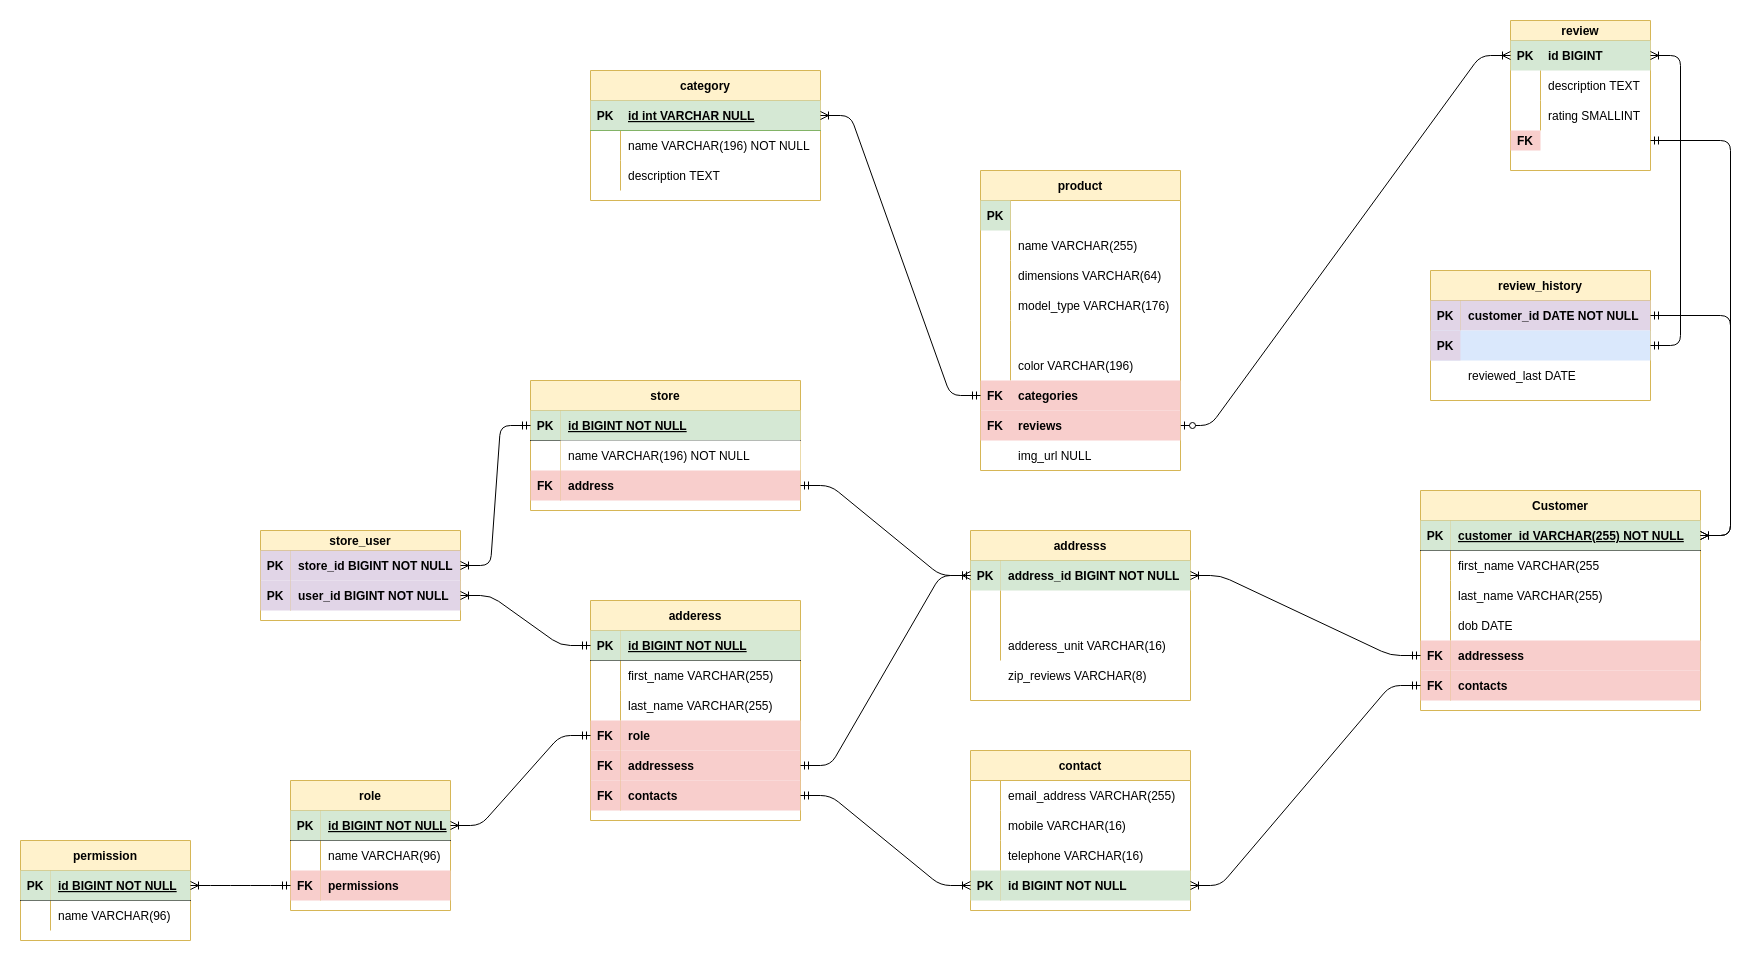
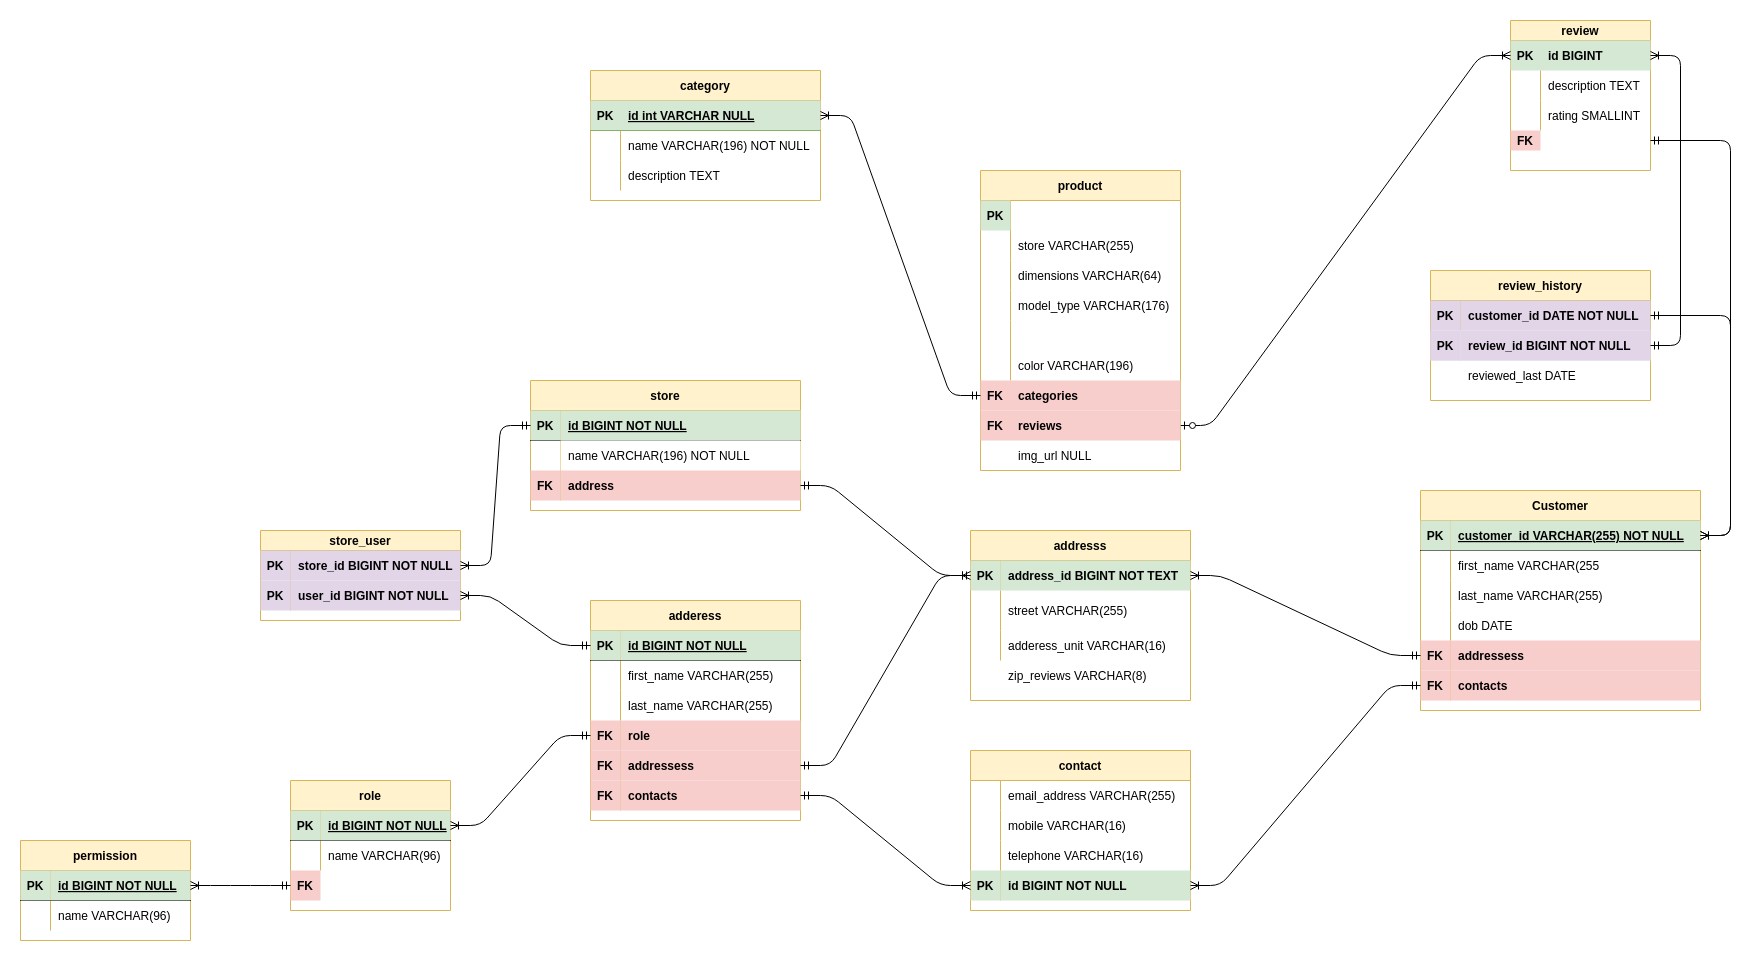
node "name VARCHAR(255)": label "name VARCHAR(255)" -> "store VARCHAR(255)"
node "review_id BIGINT NOT NULL": added
node "address_id BIGINT NOT NULL": label "address_id BIGINT NOT NULL" -> "address_id BIGINT NOT TEXT"
node "street VARCHAR(255)": added
node "permissions": removed
